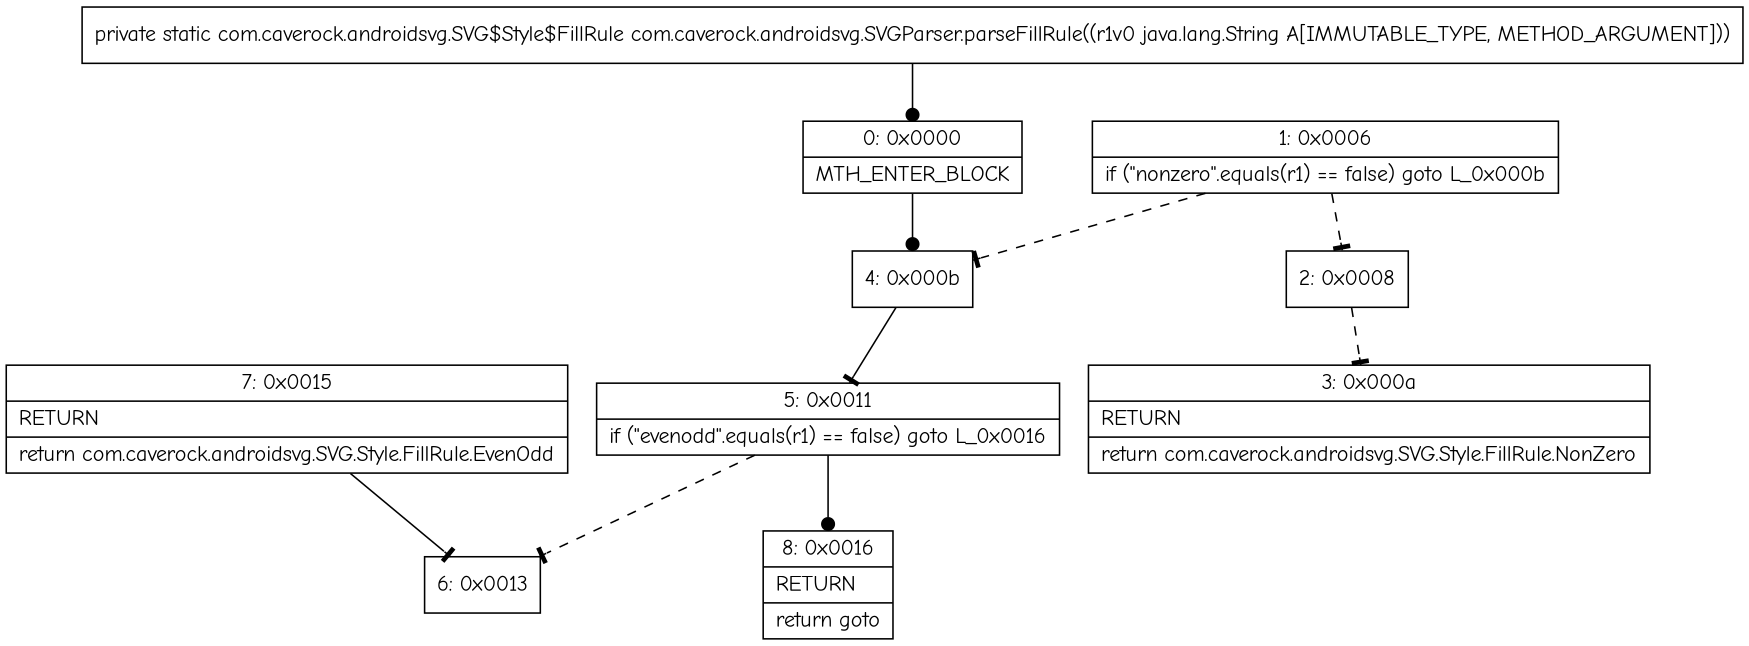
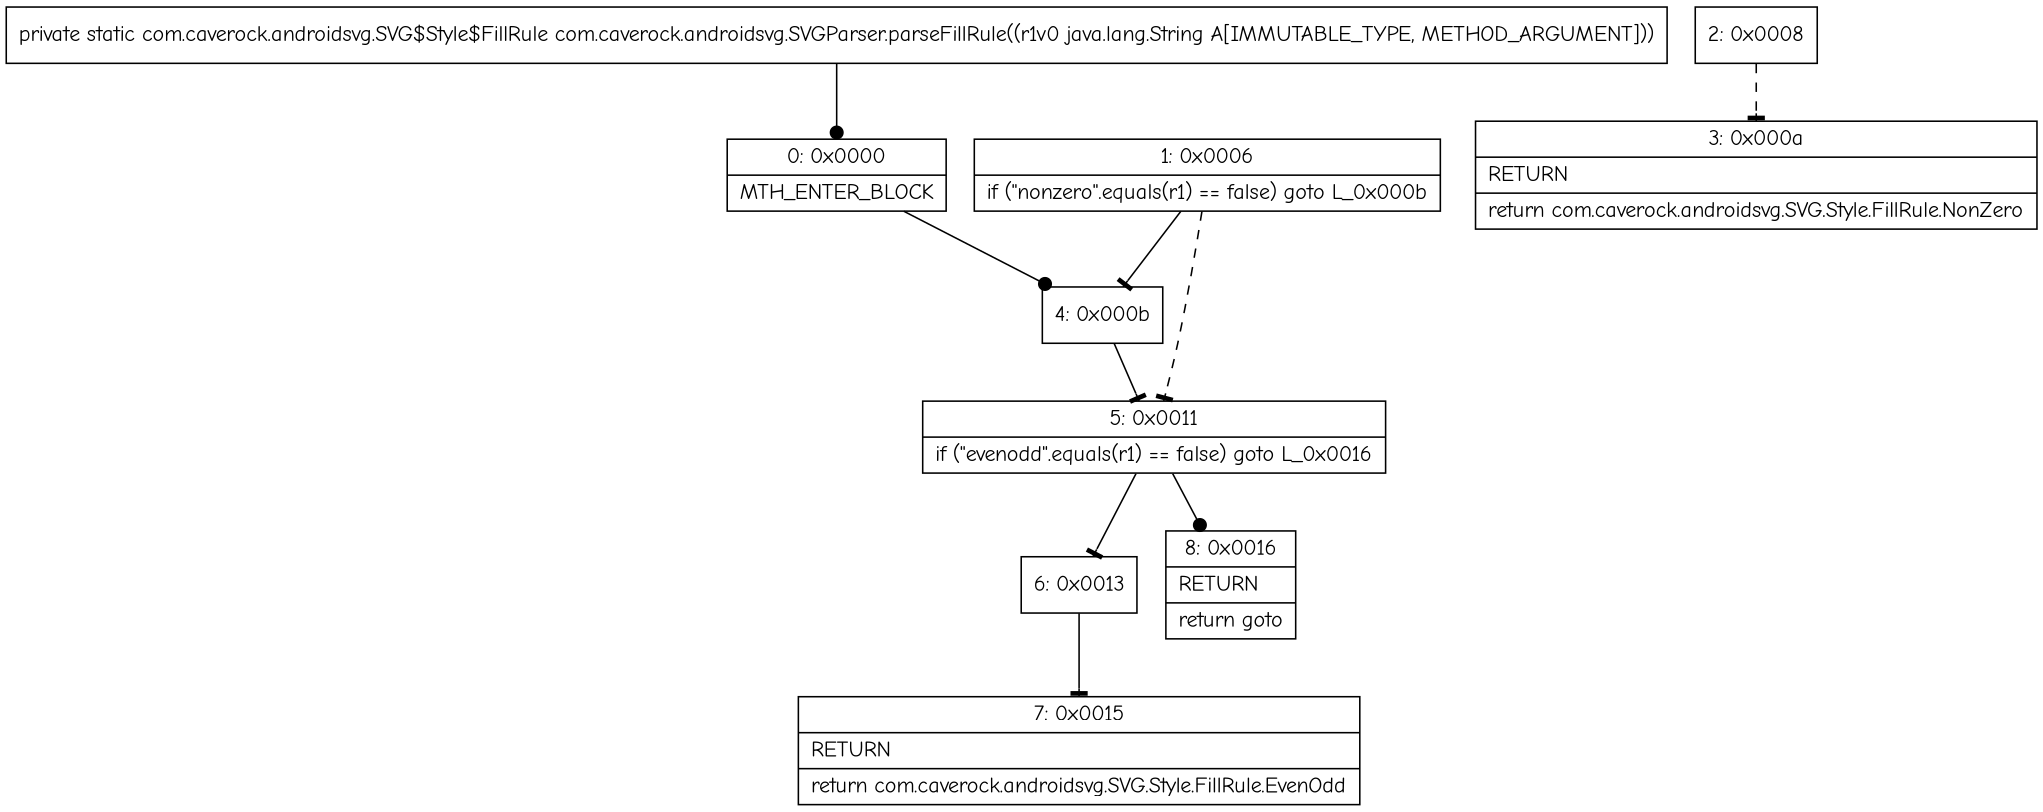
edge "1: 0x0006" -> "2: 0x0008": now "1: 0x0006" -> "5: 0x0011"
edge "1: 0x0006" -> "4: 0x000b": style dashed -> solid
edge "5: 0x0011" -> "6: 0x0013": style dashed -> solid
edge "7: 0x0015" -> "6: 0x0013": reversed
